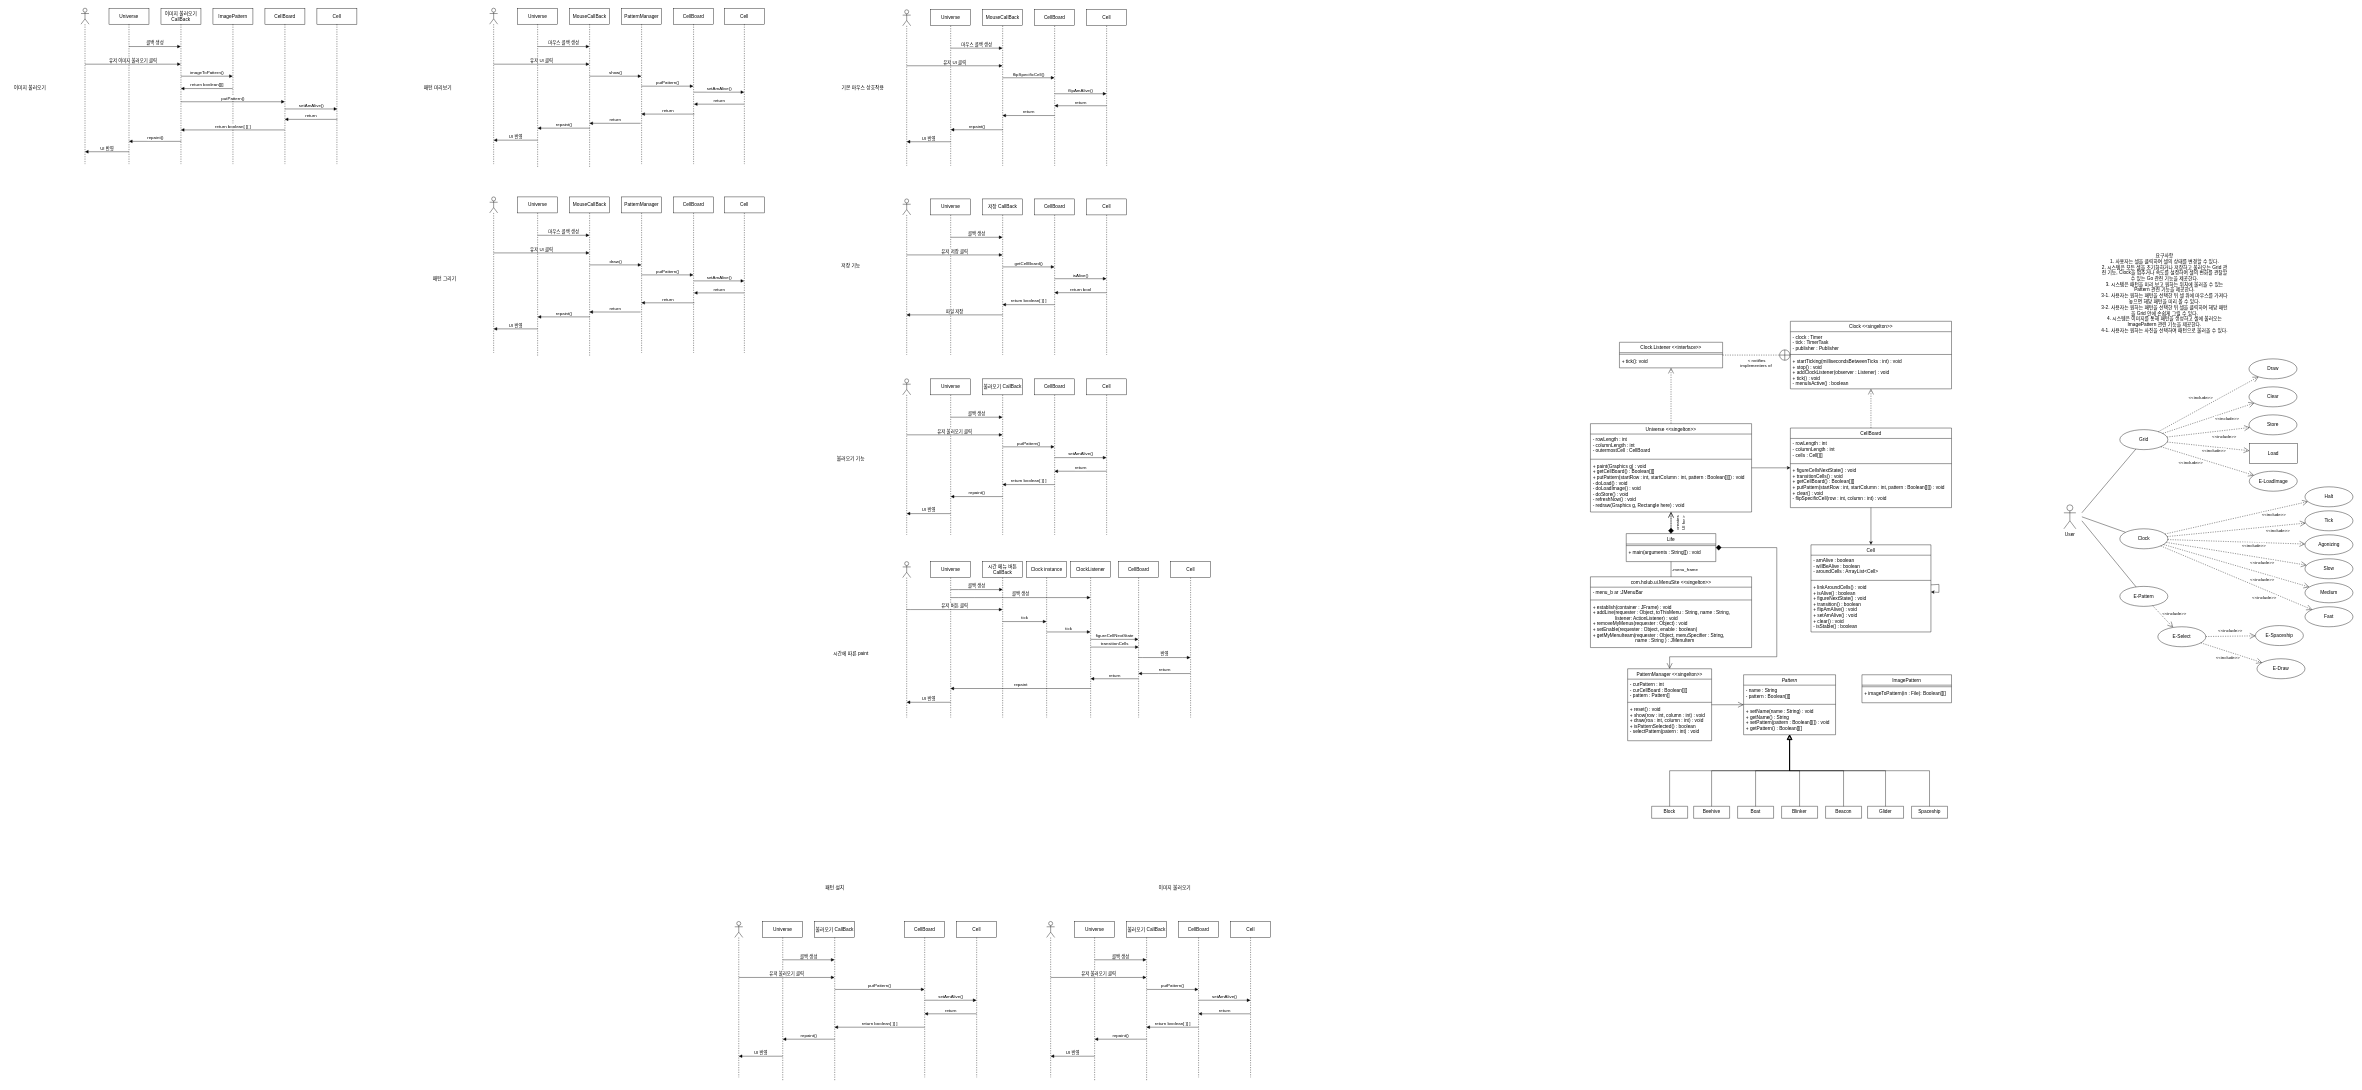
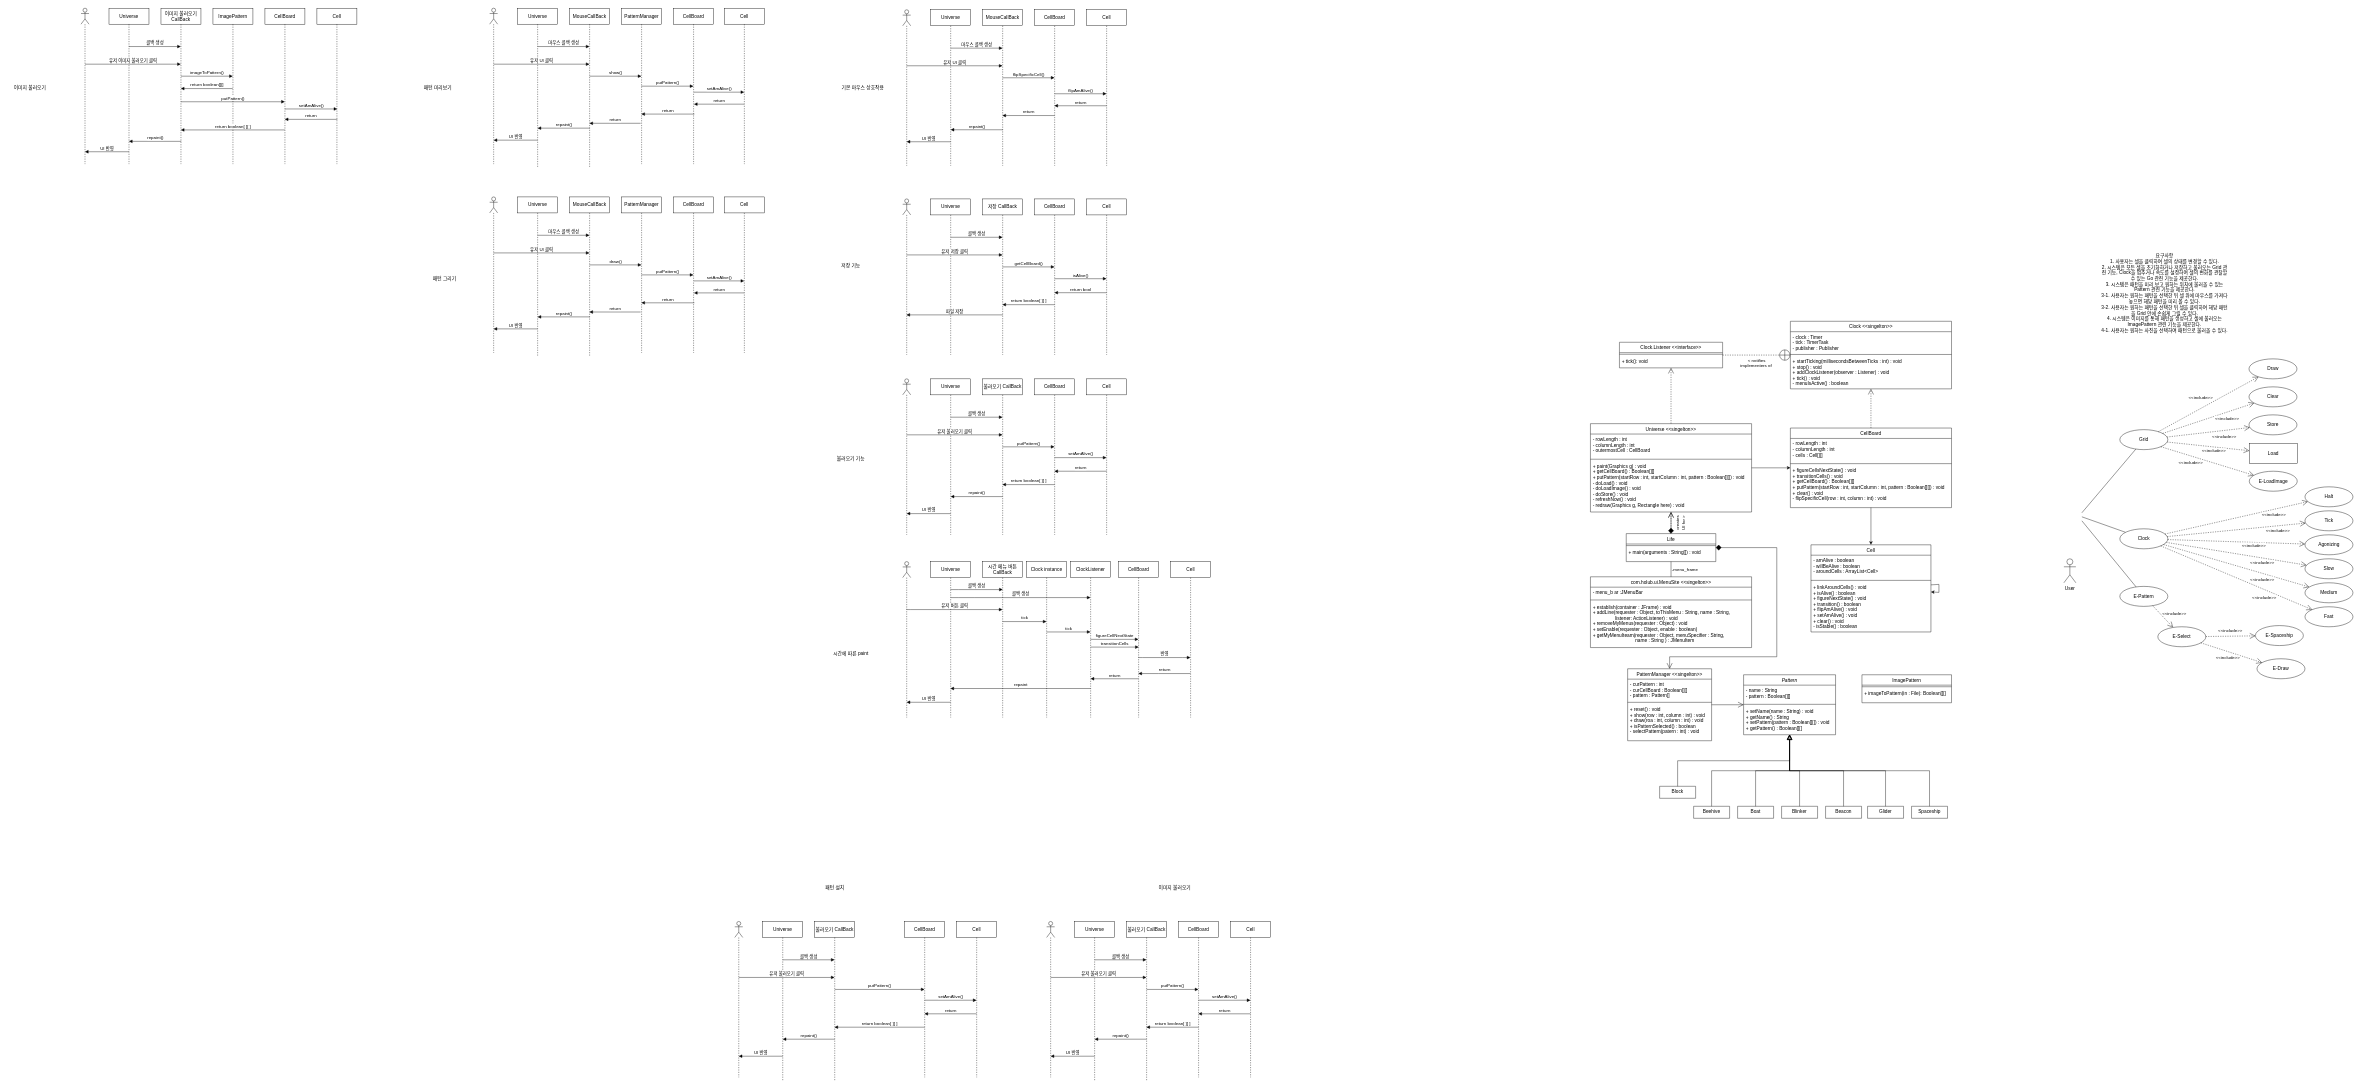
node "User": moved (2070, 517) -> (2070, 571)
node "Block": moved (1670, 813) -> (1678, 793)
